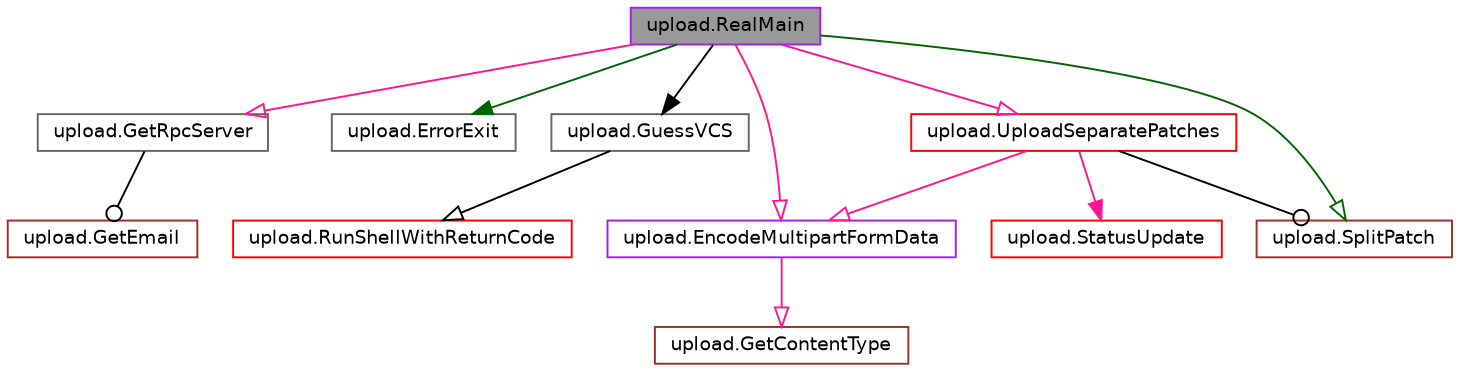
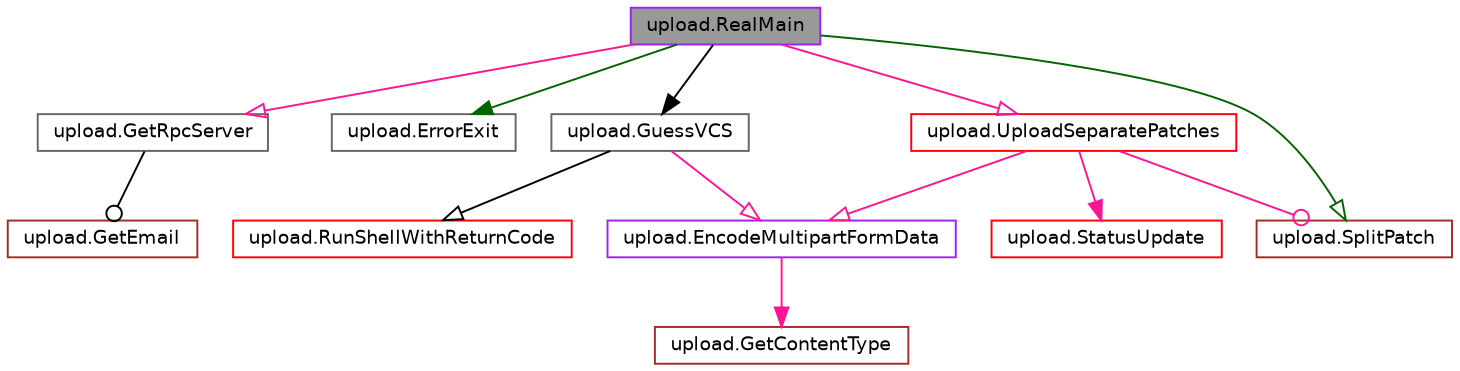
edge "upload.RealMain" -> "upload.EncodeMultipartFormData": now "upload.GuessVCS" -> "upload.EncodeMultipartFormData"
edge "upload.UploadSeparatePatches" -> "upload.SplitPatch": color black -> deeppink
edge "upload.EncodeMultipartFormData" -> "upload.GetContentType": arrowhead onormal -> normal
